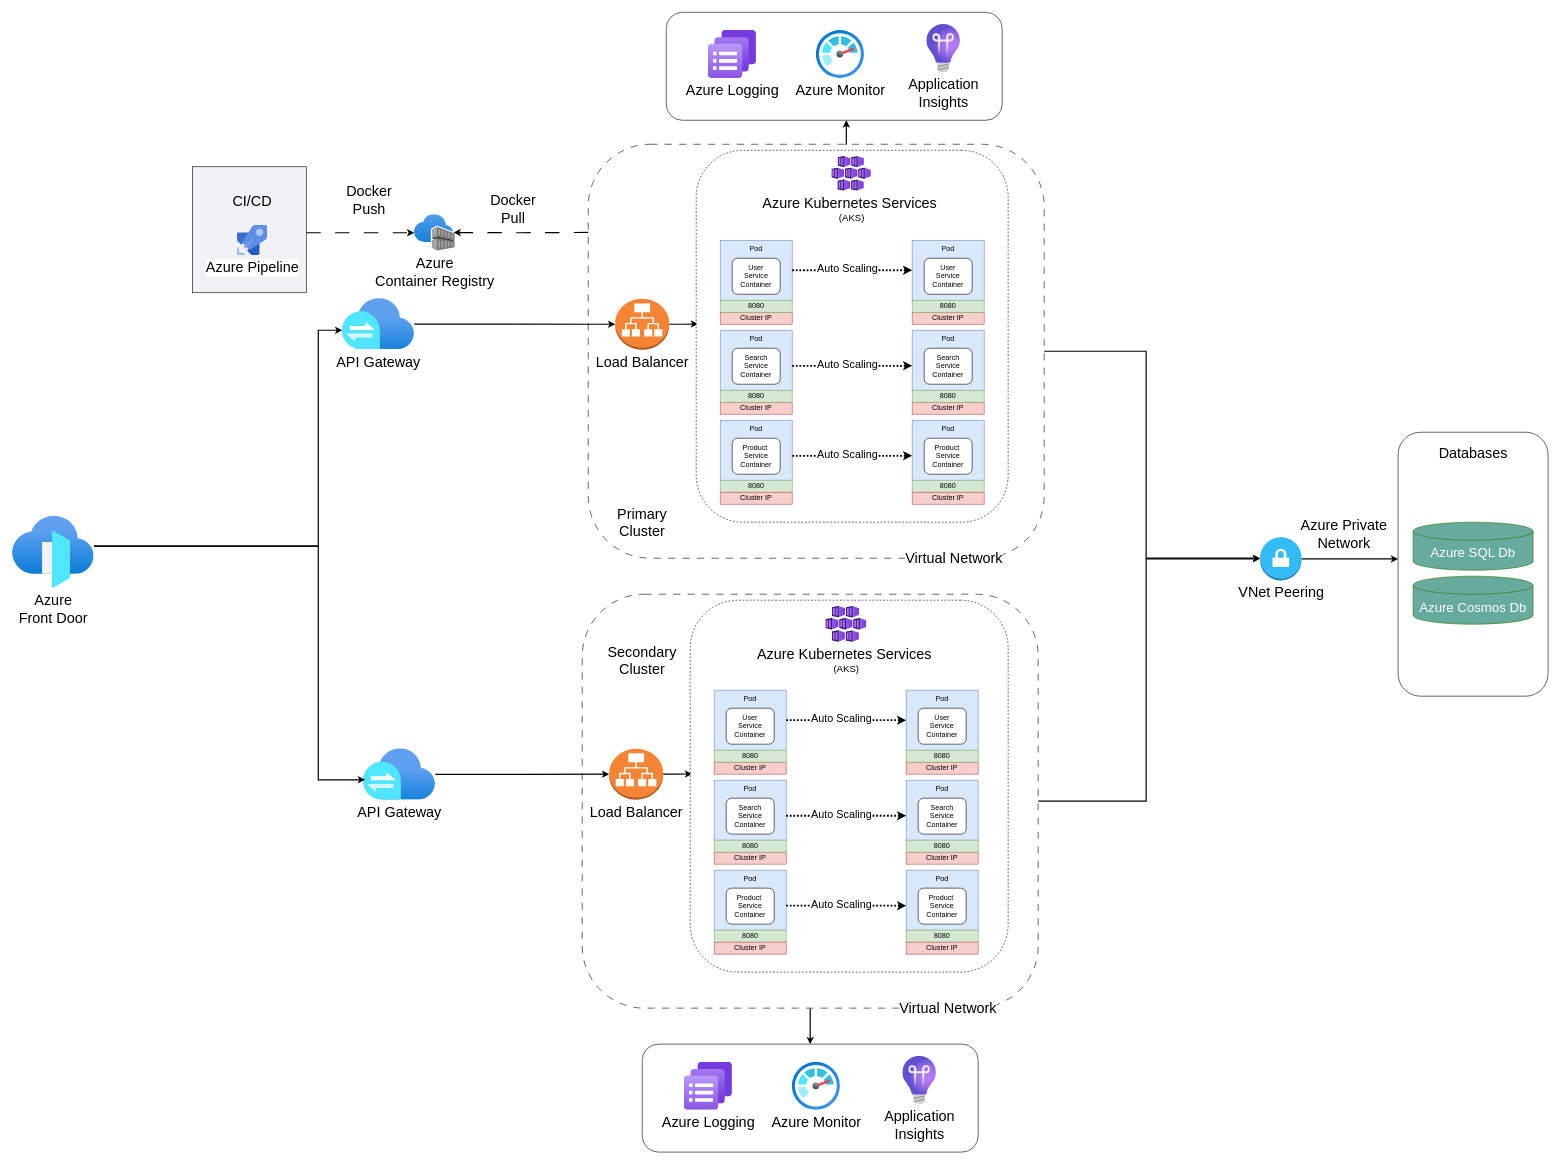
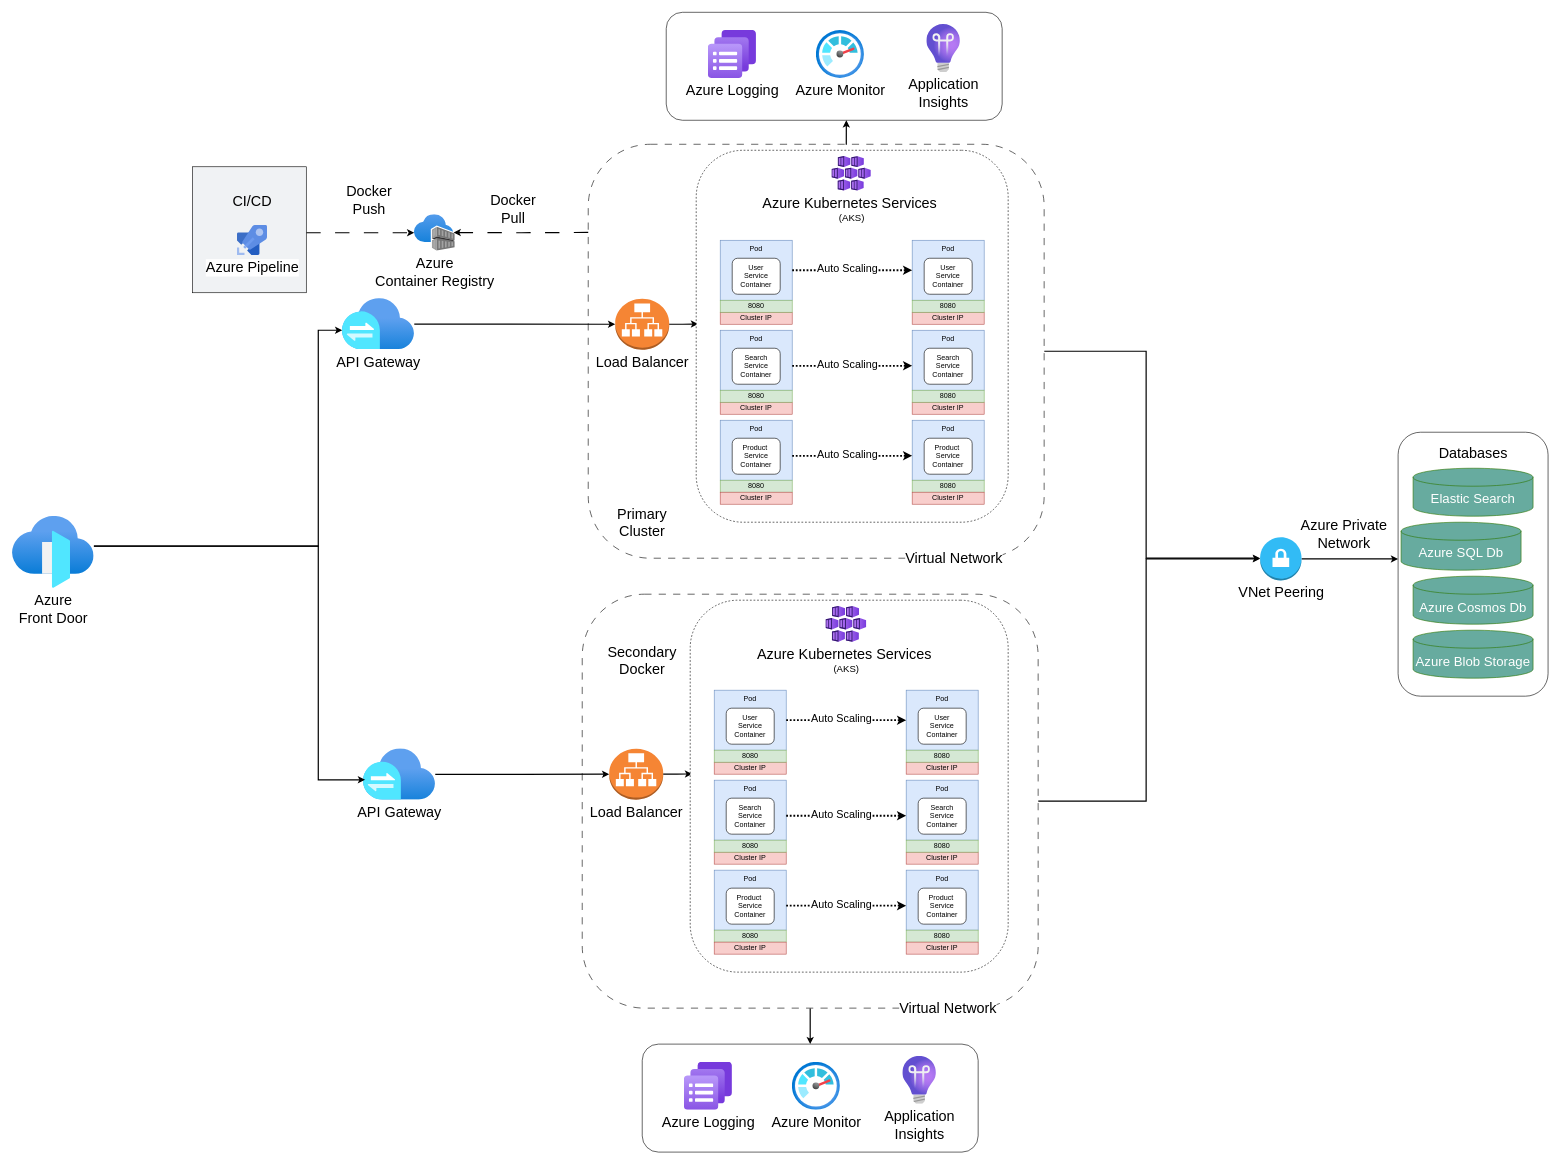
node "Elastic Search": added
node "Azure SQL Db": moved (1473, 546) -> (1461, 546)
node "Azure Blob Storage": added
node "Secondary Cluster": label "Secondary Cluster" -> "Secondary Docker"
